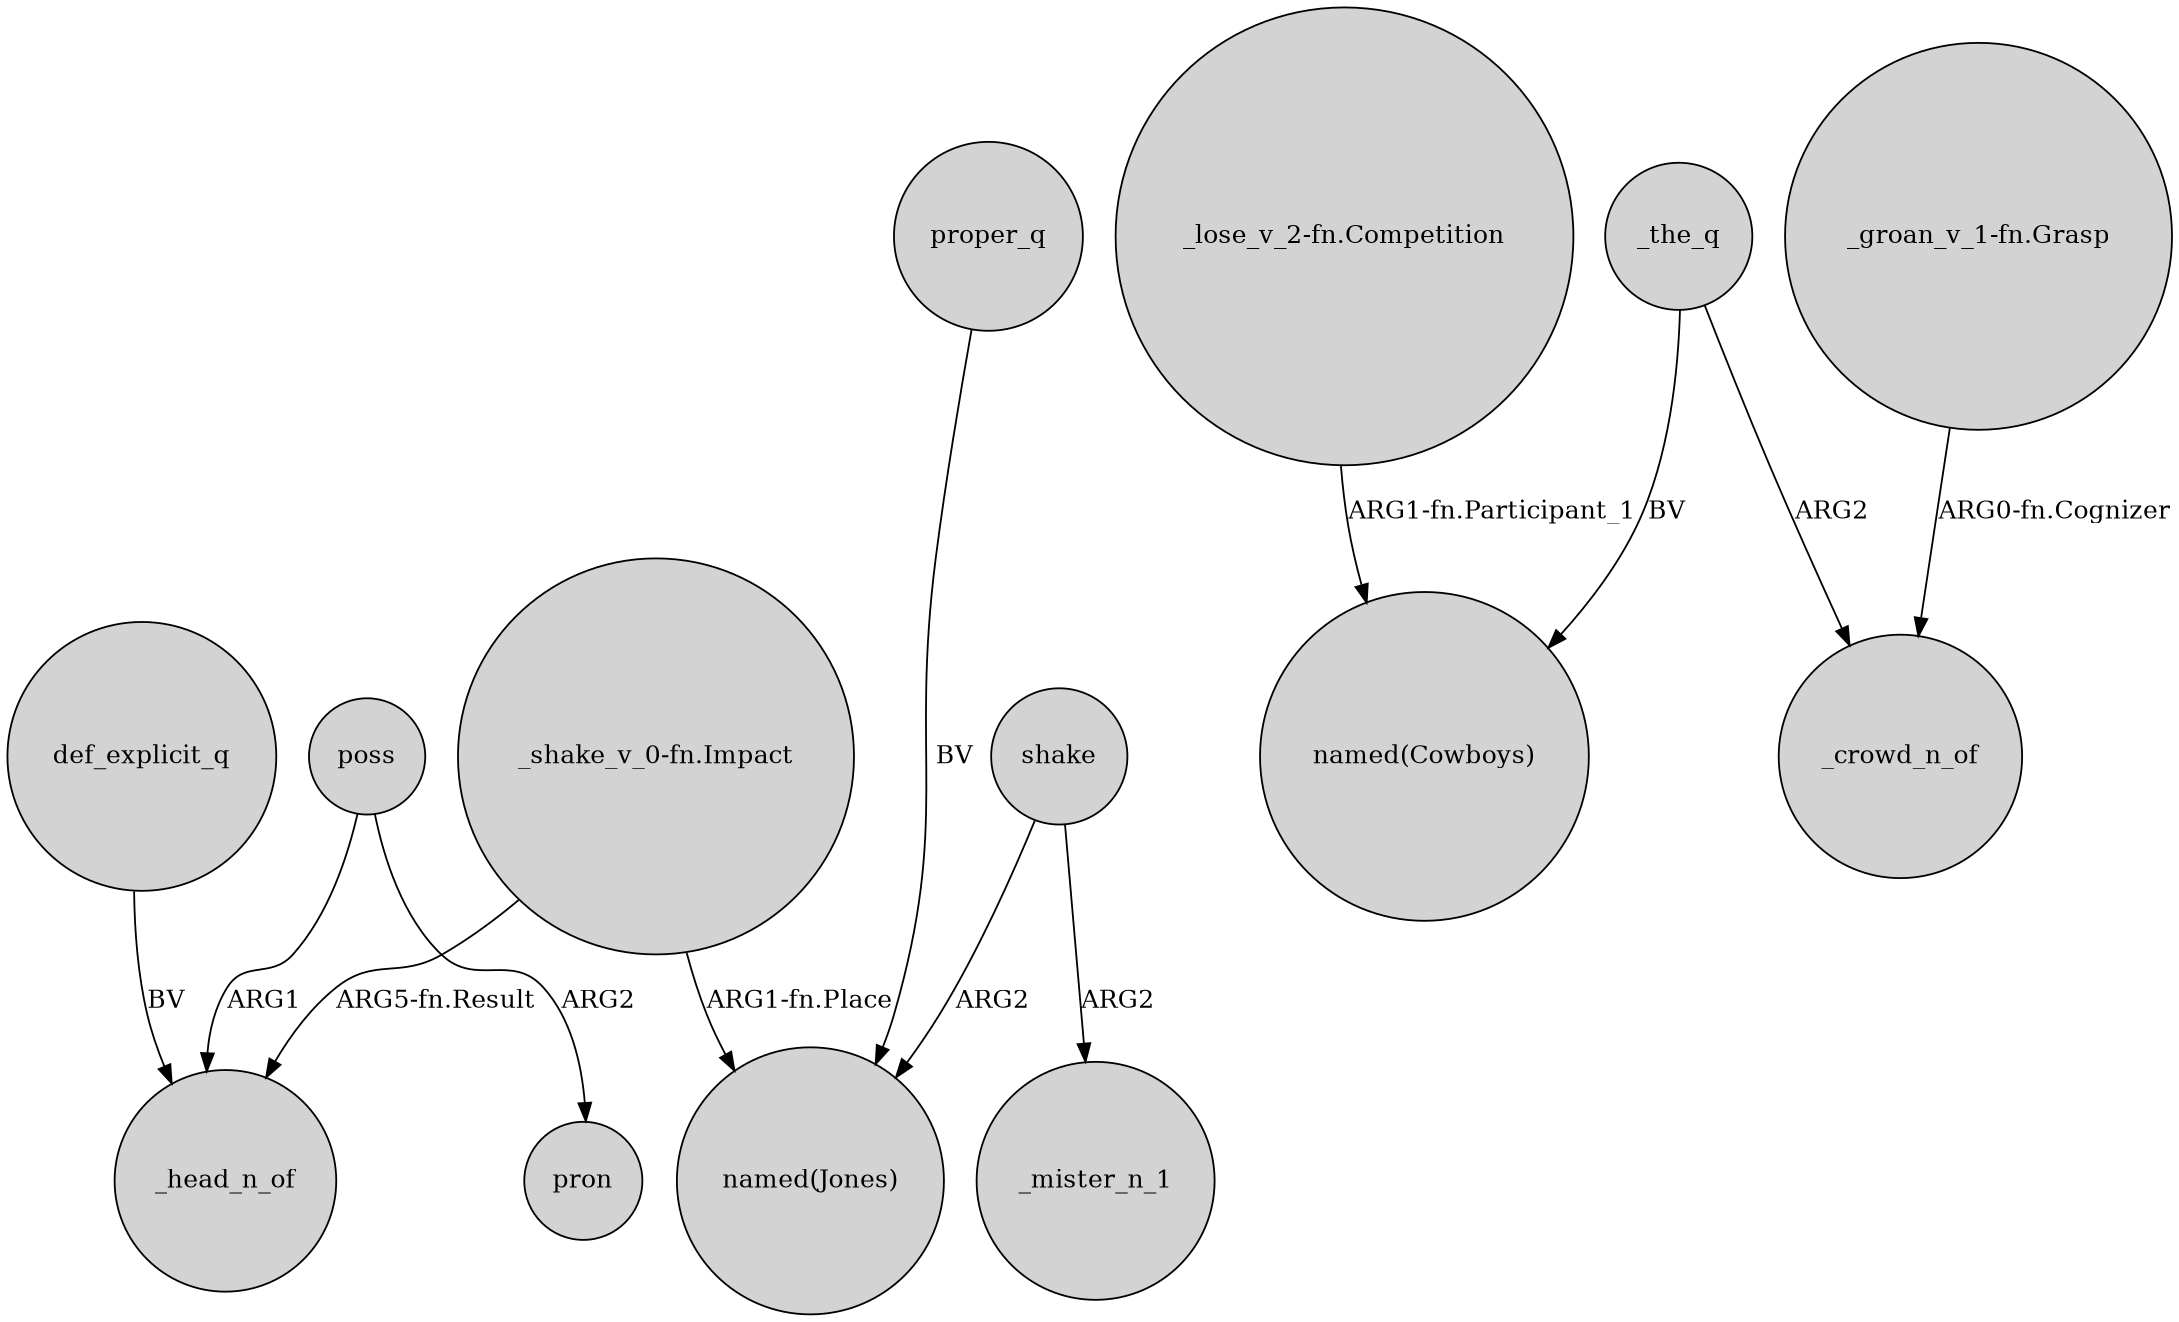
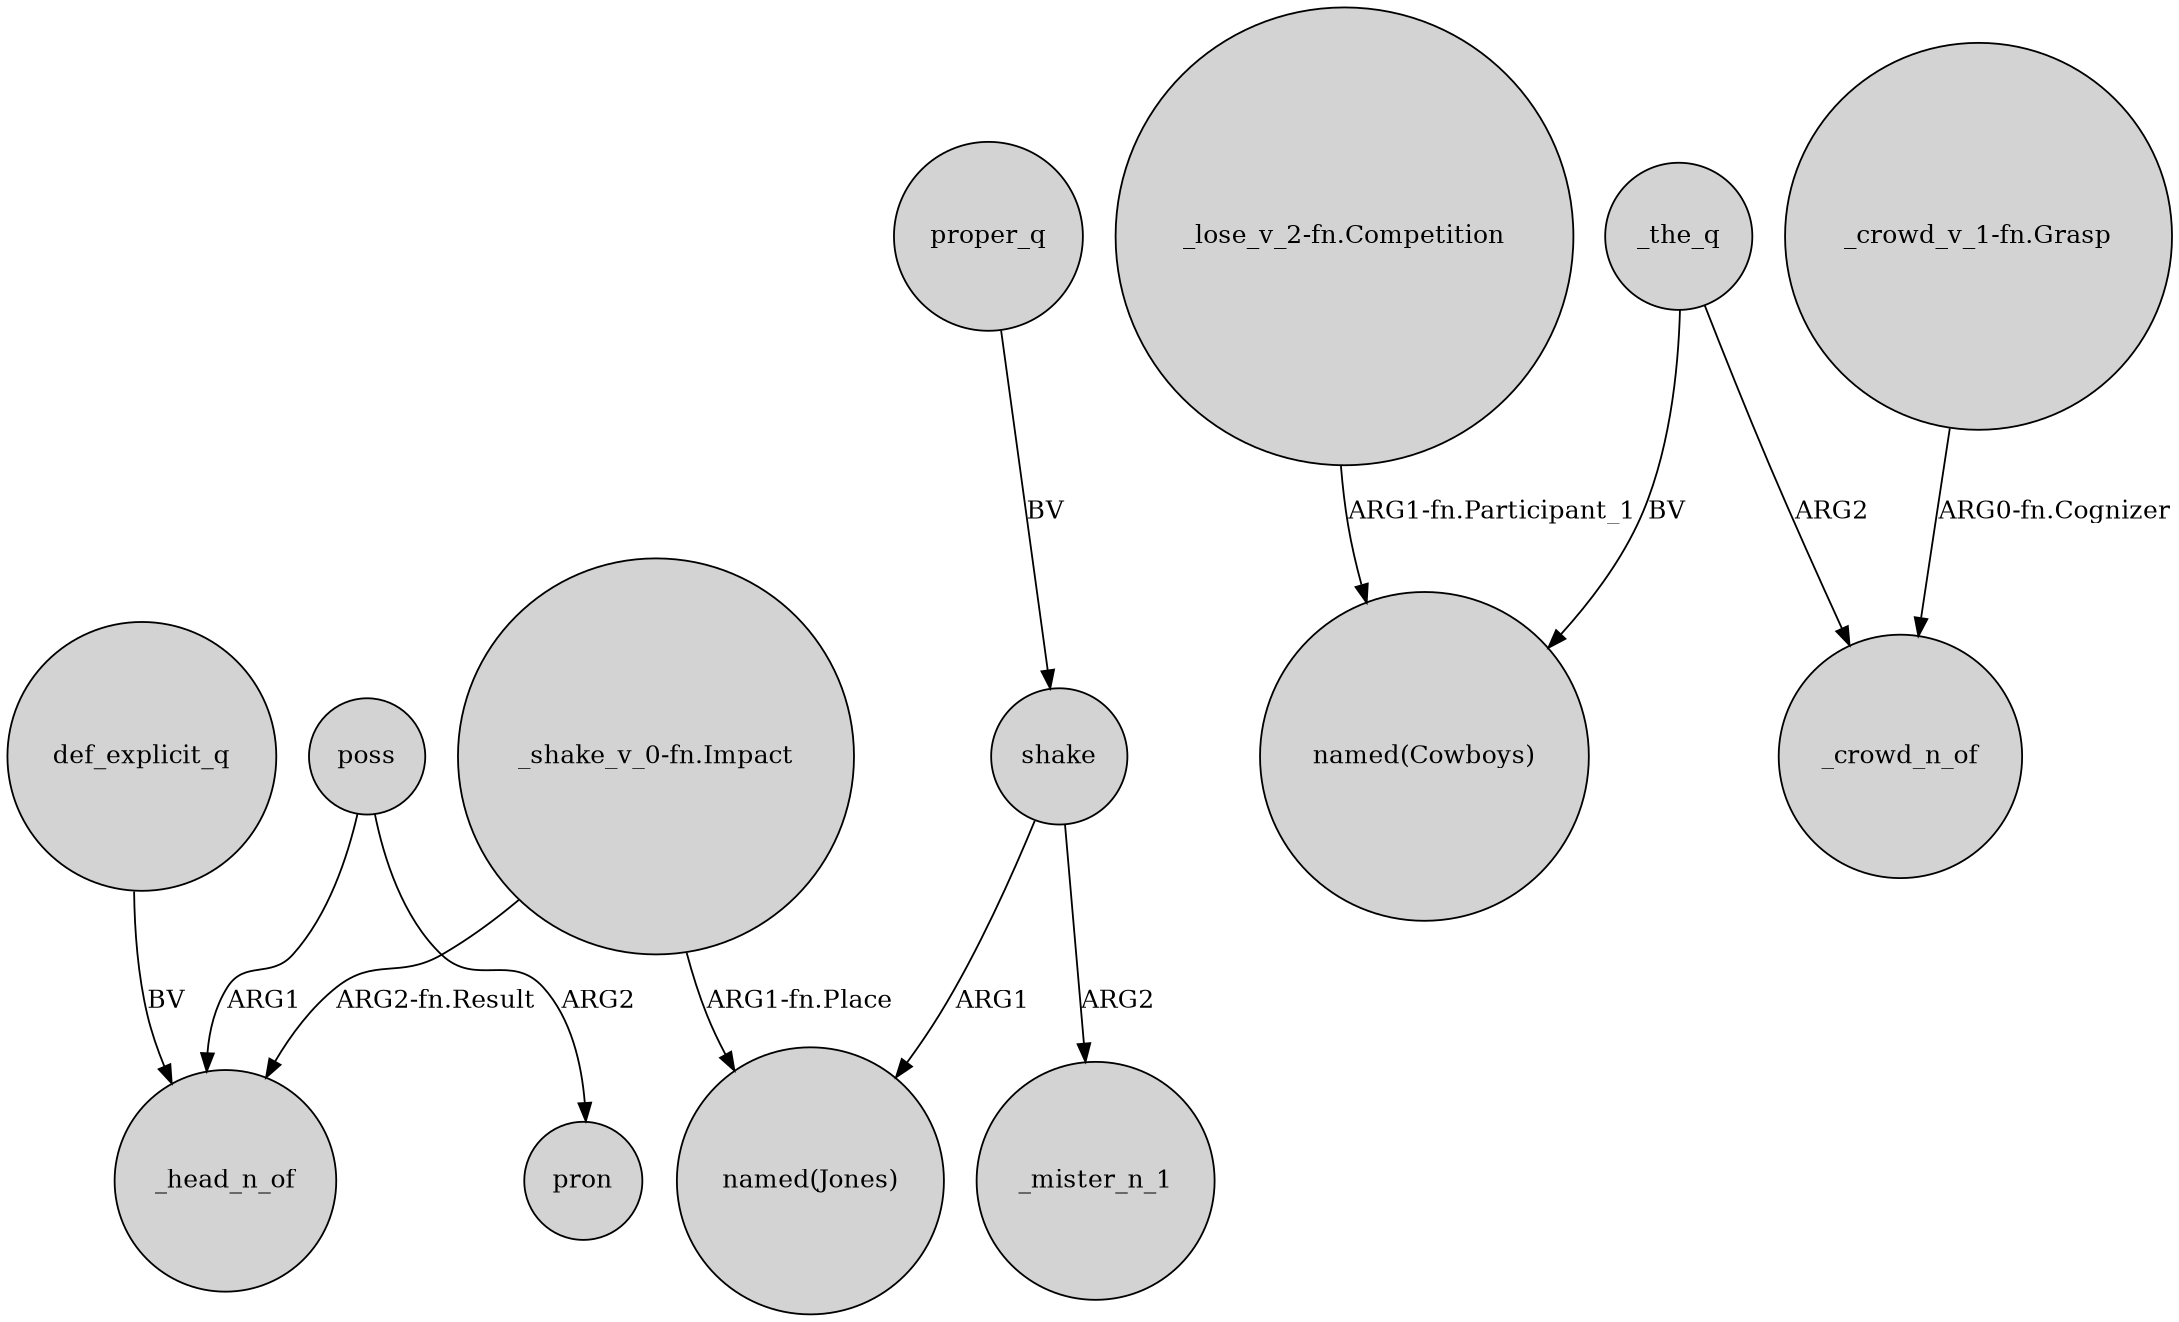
node "_groan_v_1-fn.Grasp": label "_groan_v_1-fn.Grasp" -> "_crowd_v_1-fn.Grasp"
edge "proper_q" -> "named(Jones)": now "proper_q" -> "shake"
edge "_shake_v_0-fn.Impact" -> "_head_n_of": label "ARG5-fn.Result" -> "ARG2-fn.Result"
edge "shake" -> "named(Jones)": label "ARG2" -> "ARG1"
